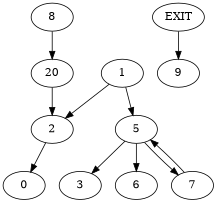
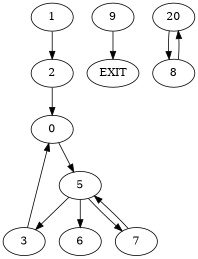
edge "EXIT" -> "9": reversed
edge "20" -> "2": now "20" -> "8"
edge "1" -> "5": now "0" -> "5"
edge "3" -> "0": added
